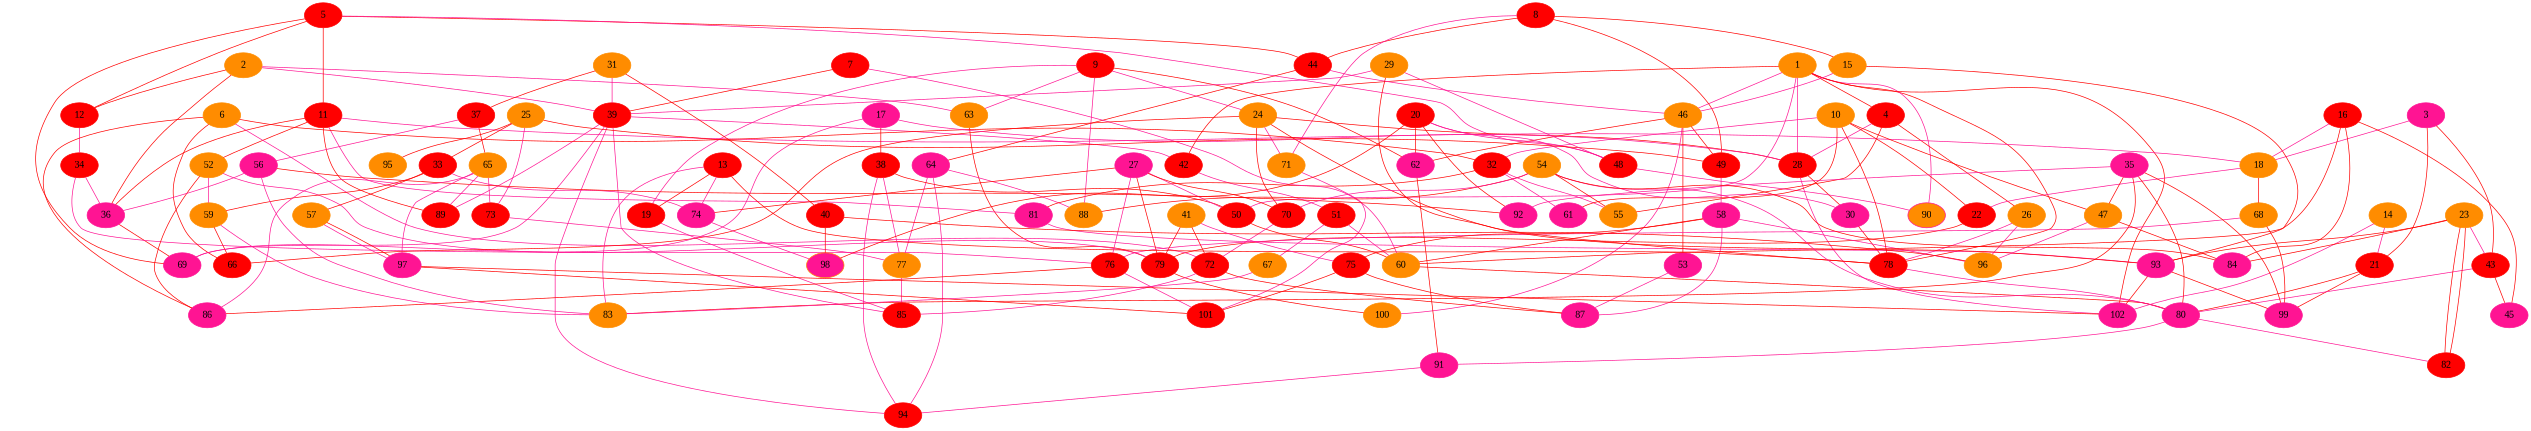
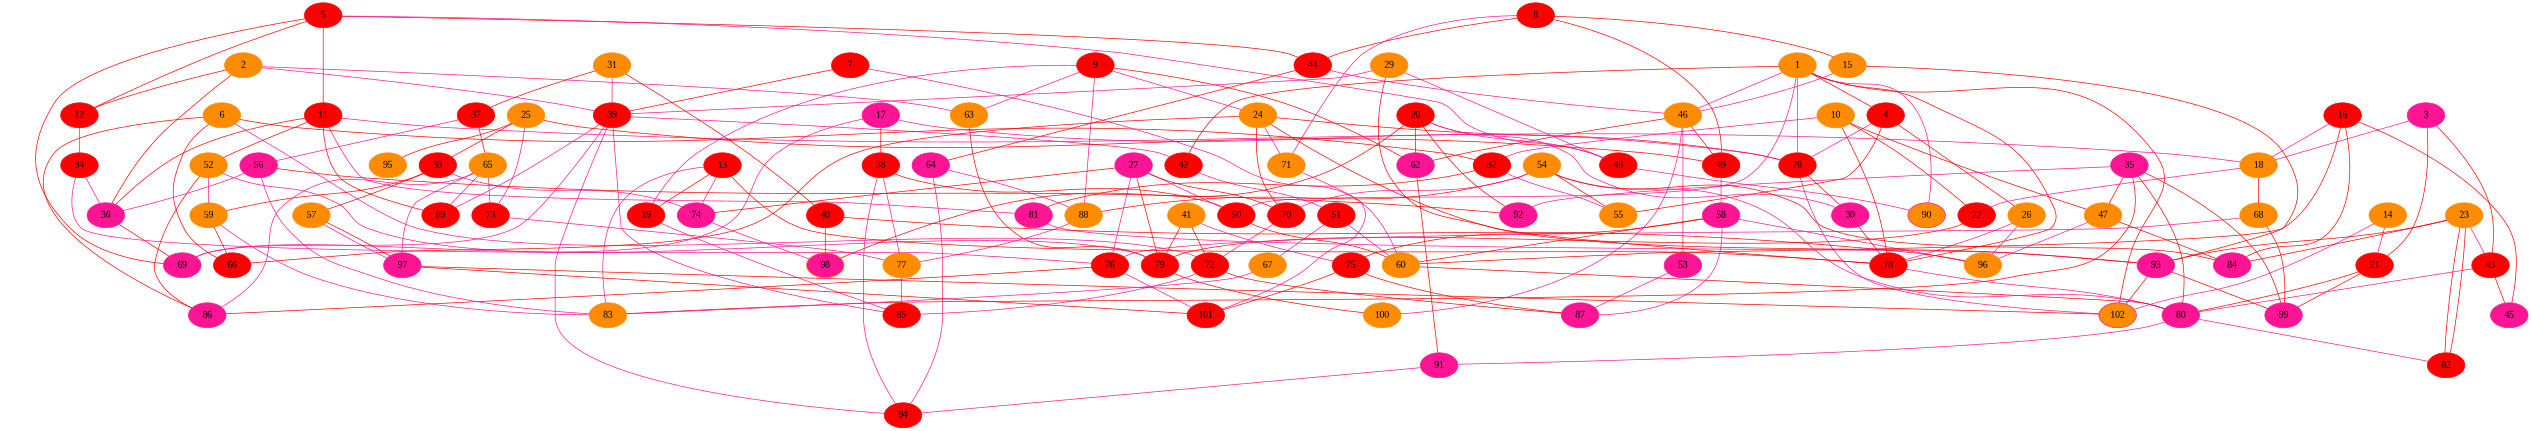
edge "46" -- "53": color red -> deeppink
edge "64" -- "77": now "88" -- "77"
node "61": removed
node "102": fillcolor deeppink -> darkorange
